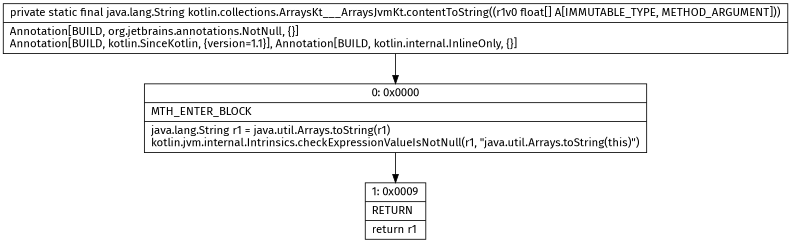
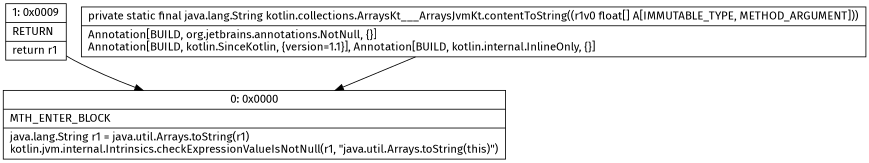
edge "0: 0x0000" -> "1: 0x0009": reversed
